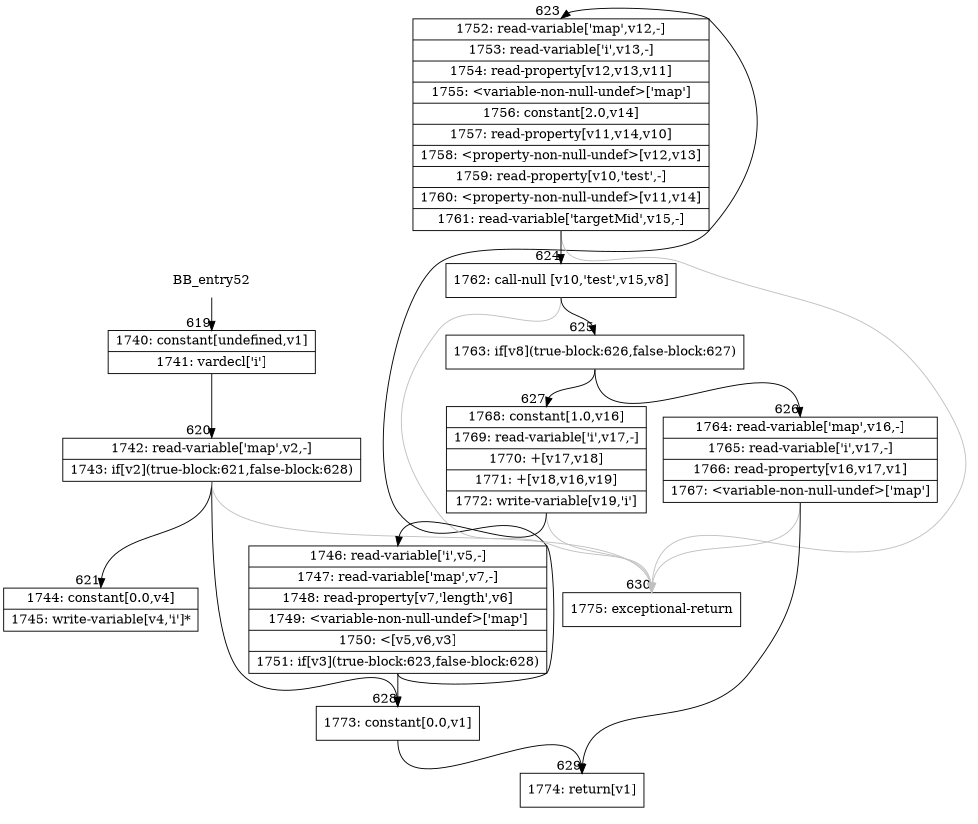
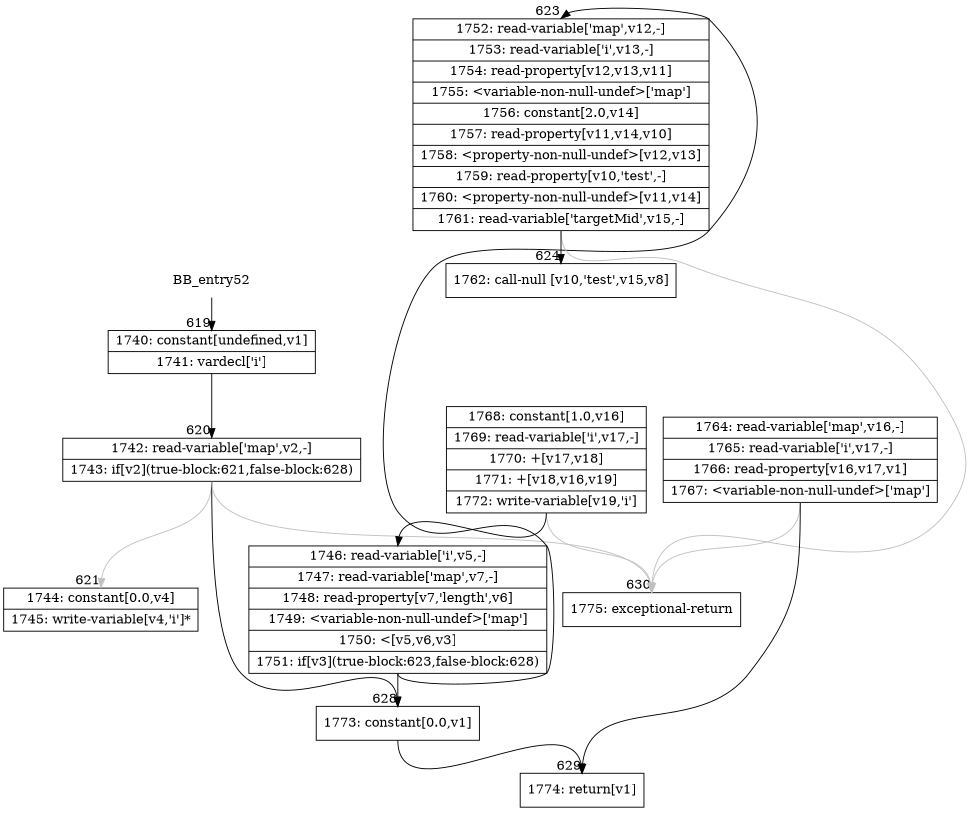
node "1763: if[v8](true-block:626,false-block:627)": removed
edge "1762: call-null [v10,'test',v15,v8]" -> "1775: exceptional-return": removed
edge "1742: read-variable['map',v2,-]" -> "1744: constant[0.0,v4]": color black -> gray
